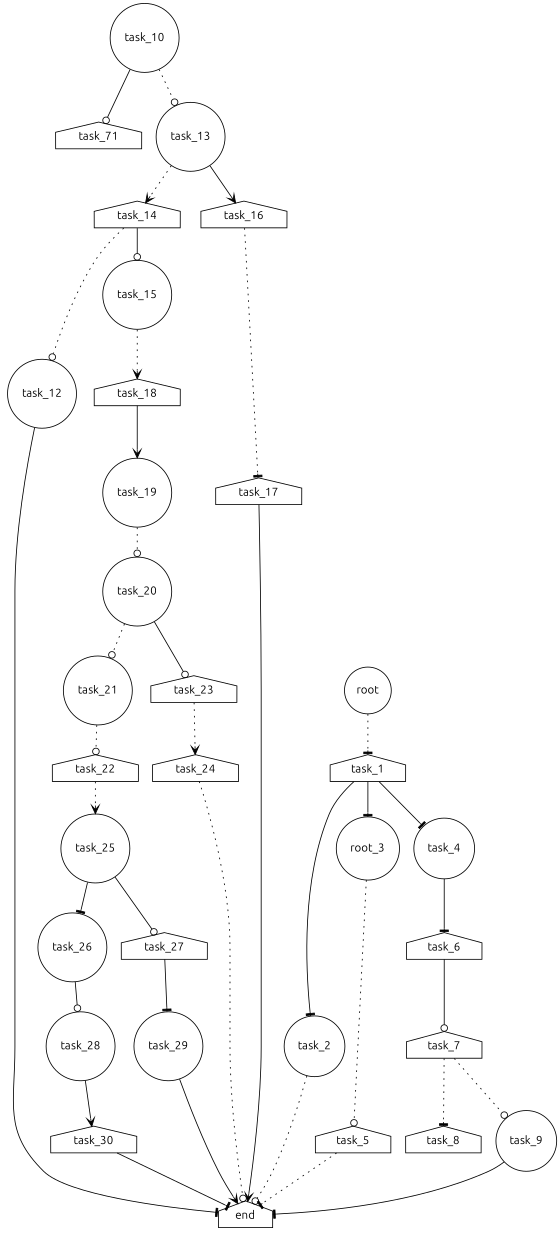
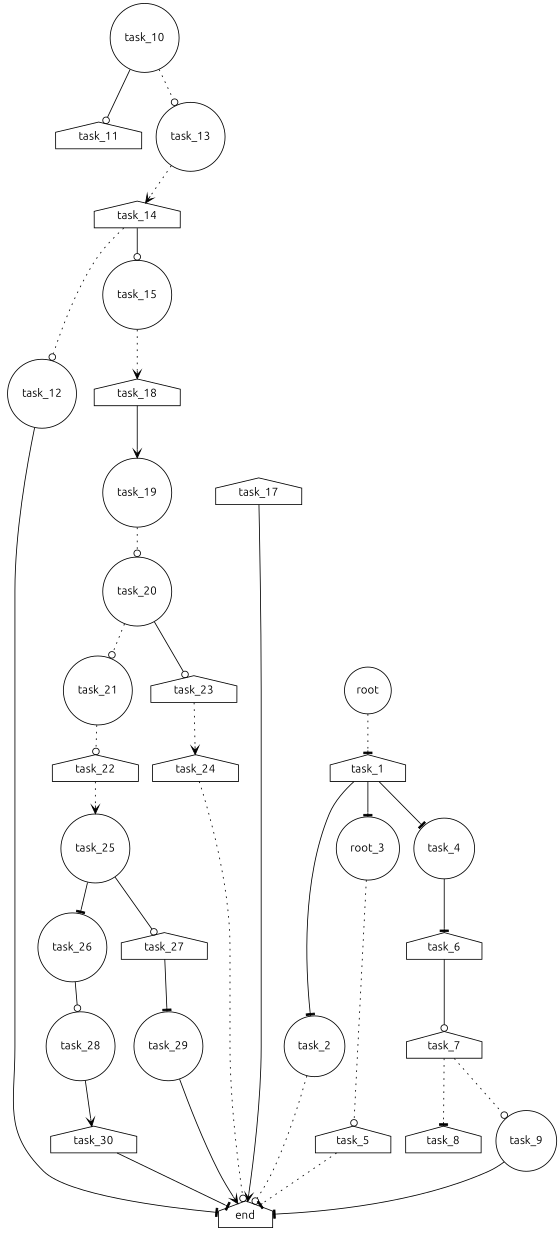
node "task_71": label "task_71" -> "task_11"
node "task_16": removed
